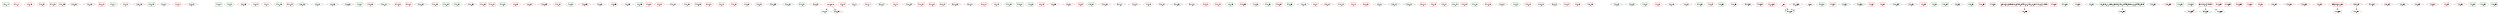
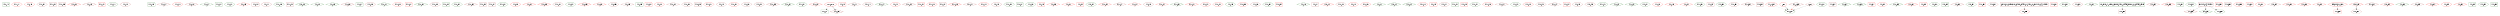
node "JSISA_215": removed
node "JSISA_241": added
node "JSISA_459": removed
node "JSISA_486": added
